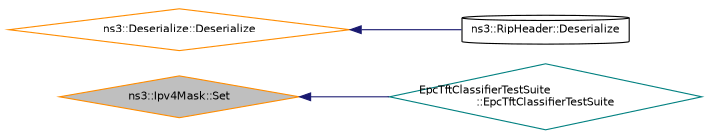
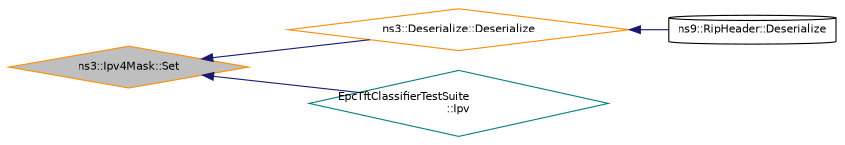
node "ns3::RipHeader::Deserialize": label "ns3::RipHeader::Deserialize" -> "ns9::RipHeader::Deserialize"
edge "ns3::Deserialize::Deserialize" -> "ns3::Ipv4Mask::Set": added
node "EpcTftClassifierTestSuite ::EpcTftClassifierTestSuite": label "EpcTftClassifierTestSuite ::EpcTftClassifierTestSuite" -> "EpcTftClassifierTestSuite ::Ipv"
